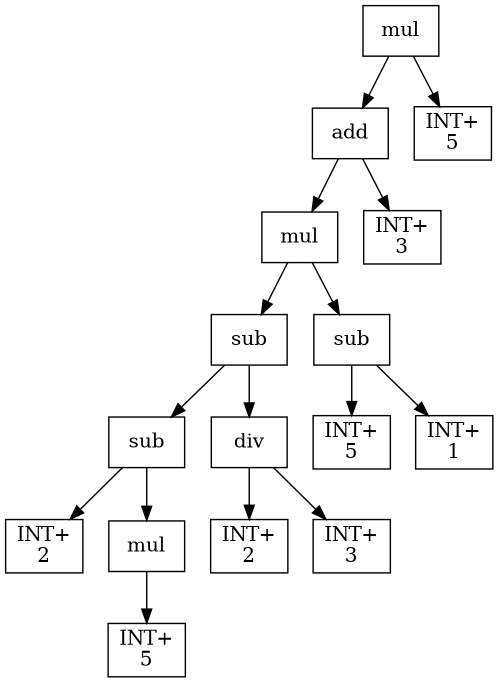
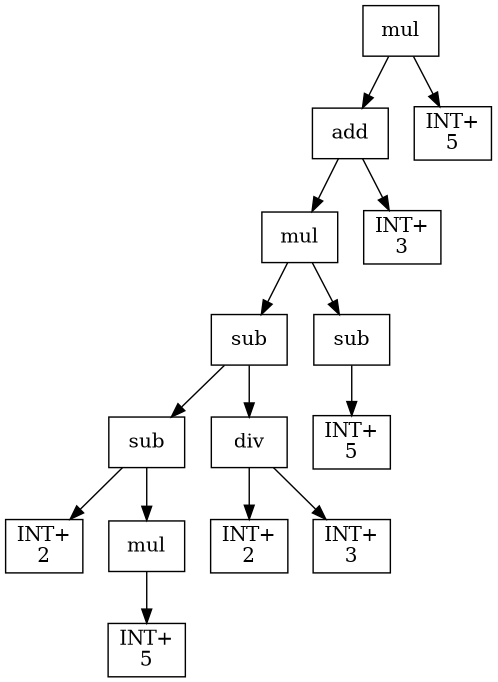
node "INT+ 1": removed
